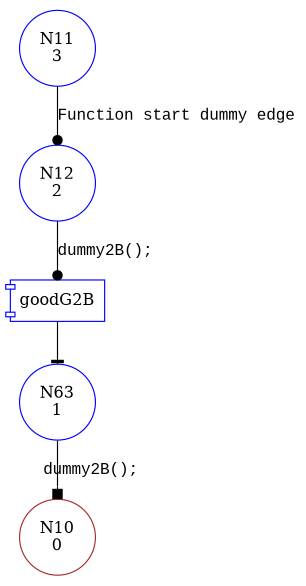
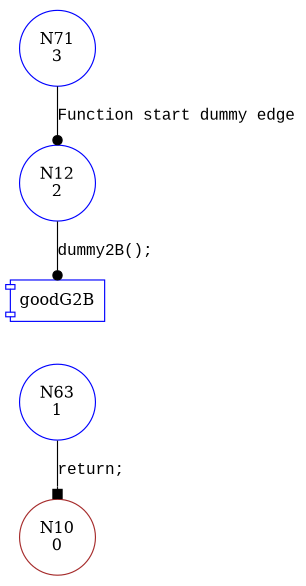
node "N11 3": label "N11 3" -> "N71 3"
edge "goodG2B" -> "N63 1": removed
edge "N63 1" -> "N10 0": label "dummy2B();" -> "return;"
